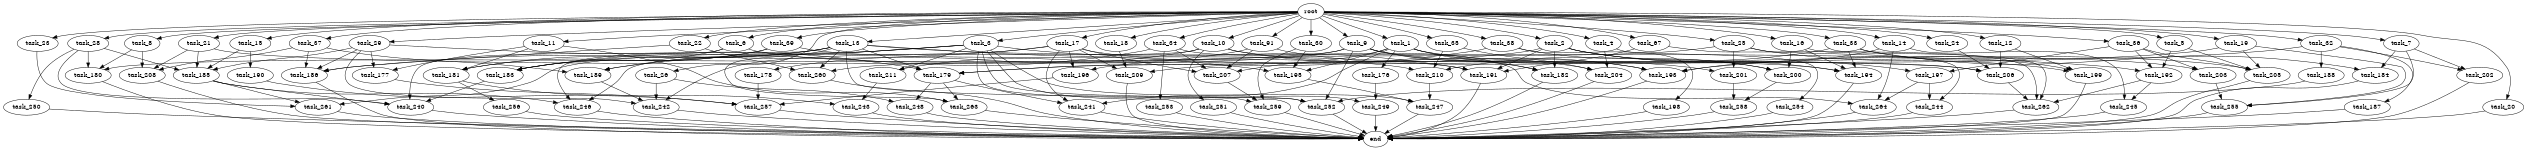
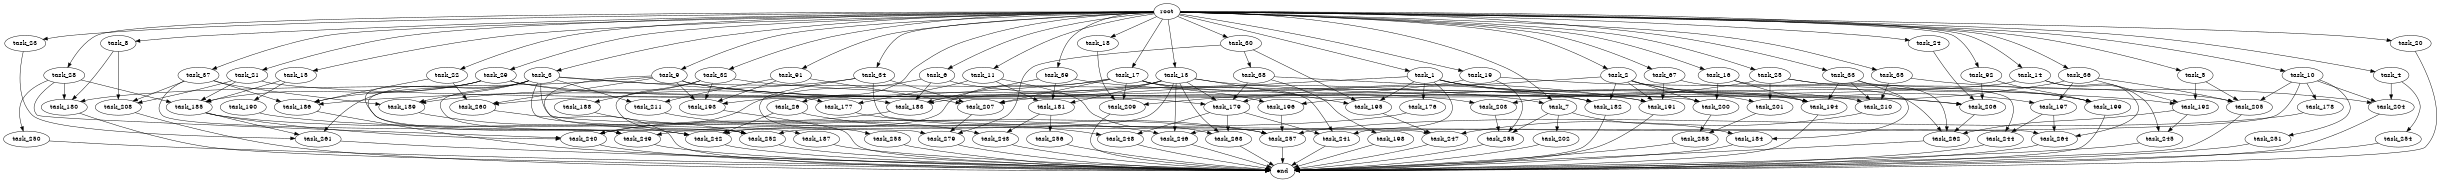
edge "root" -> "task_38": now "task_30" -> "task_38"
node "task_12": label "task_12" -> "task_92"
edge "task_32" -> "task_202": now "task_32" -> "task_7"
node "task_259": label "task_259" -> "task_279"
edge "task_37" -> "task_249": added
